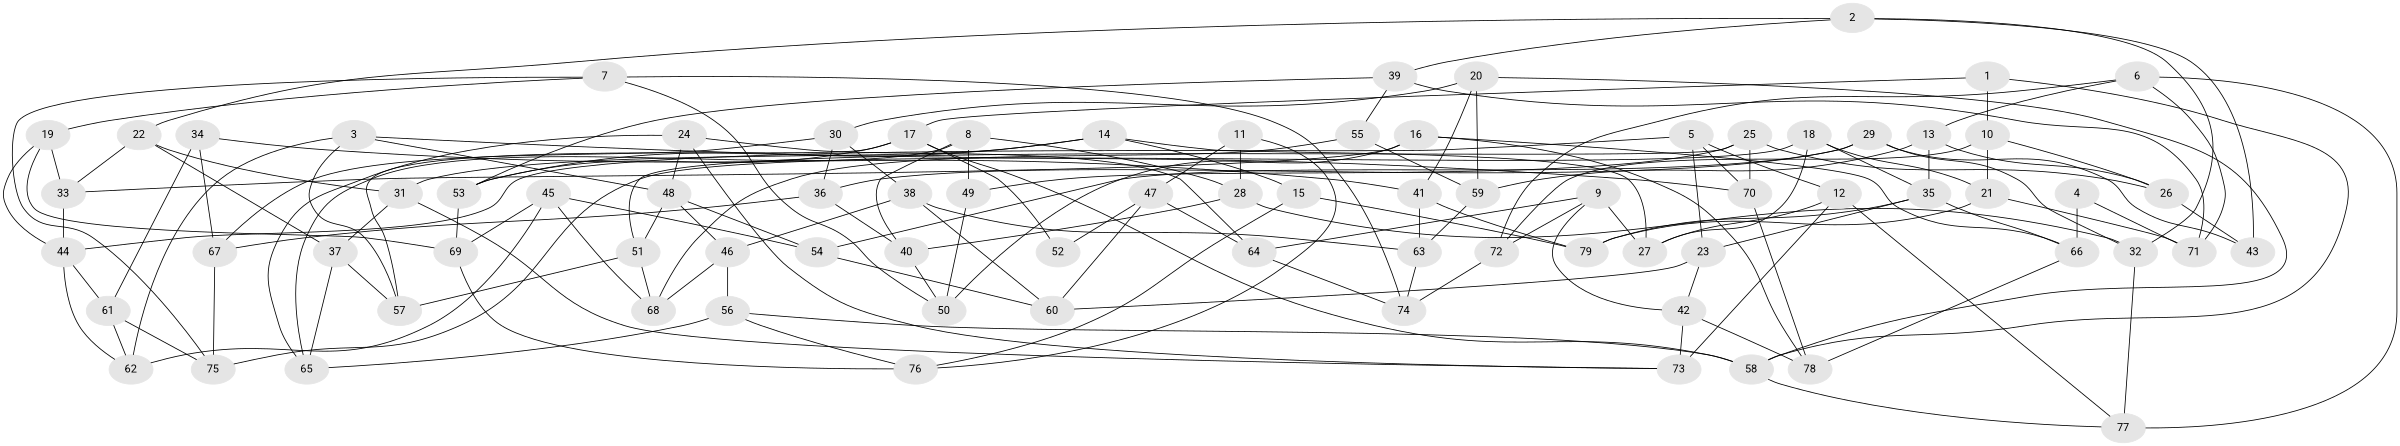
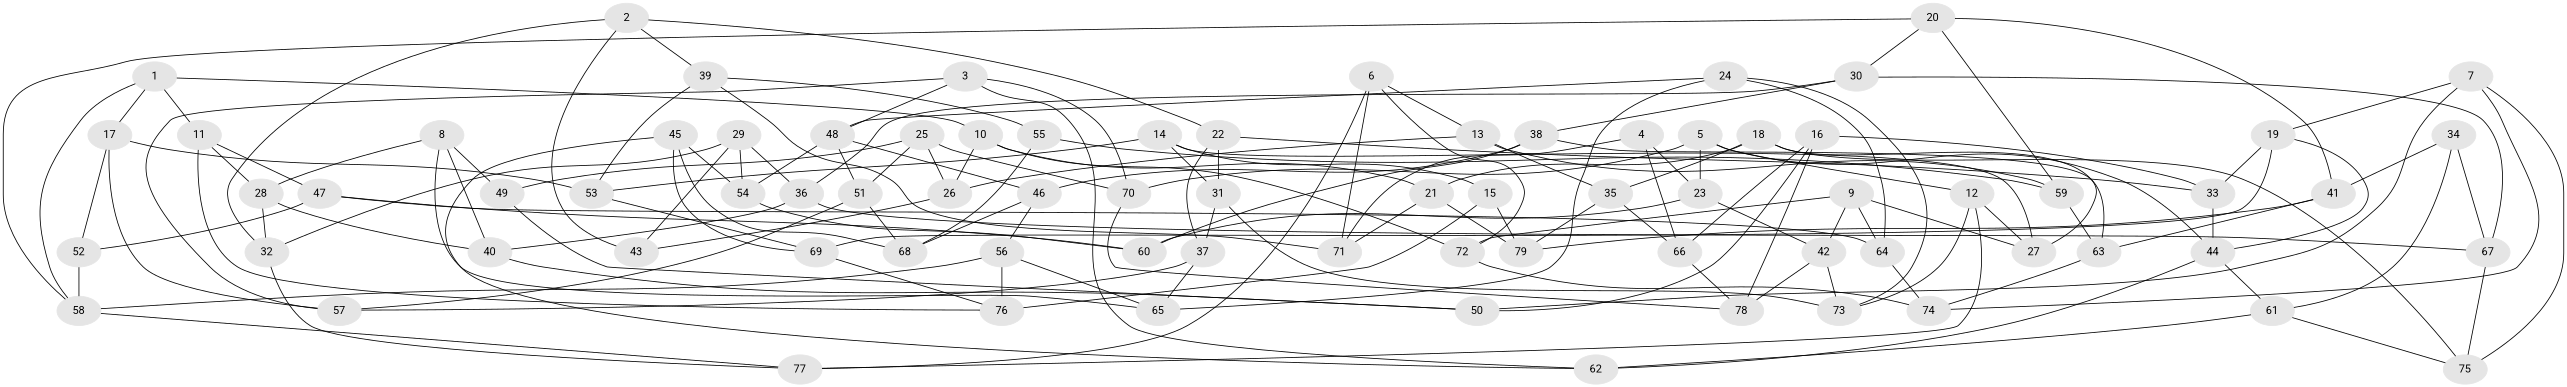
edge "1" -- "11": added
edge "35" -- "23": now "4" -- "23"
edge "17" -- "58": now "52" -- "58"
